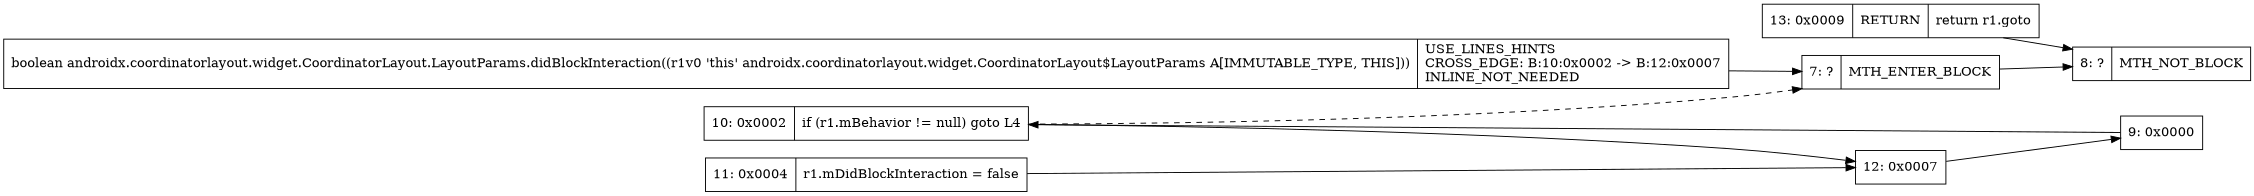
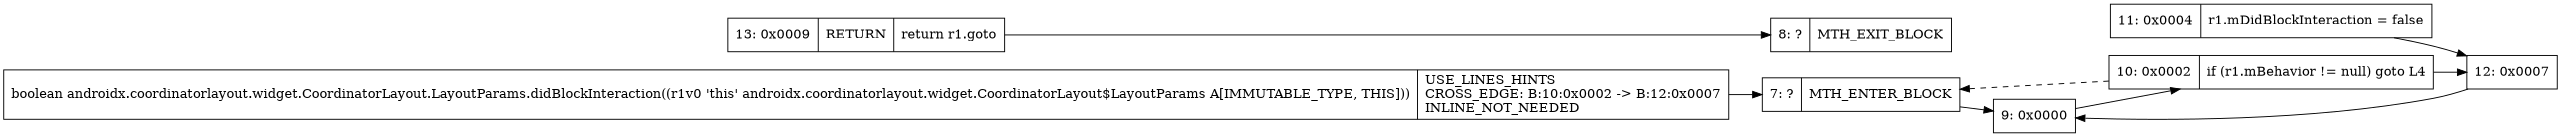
node "8: ?": text "MTH_NOT_BLOCK" -> "MTH_EXIT_BLOCK"
edge "7: ?" -> "8: ?": now "7: ?" -> "9: 0x0000"
